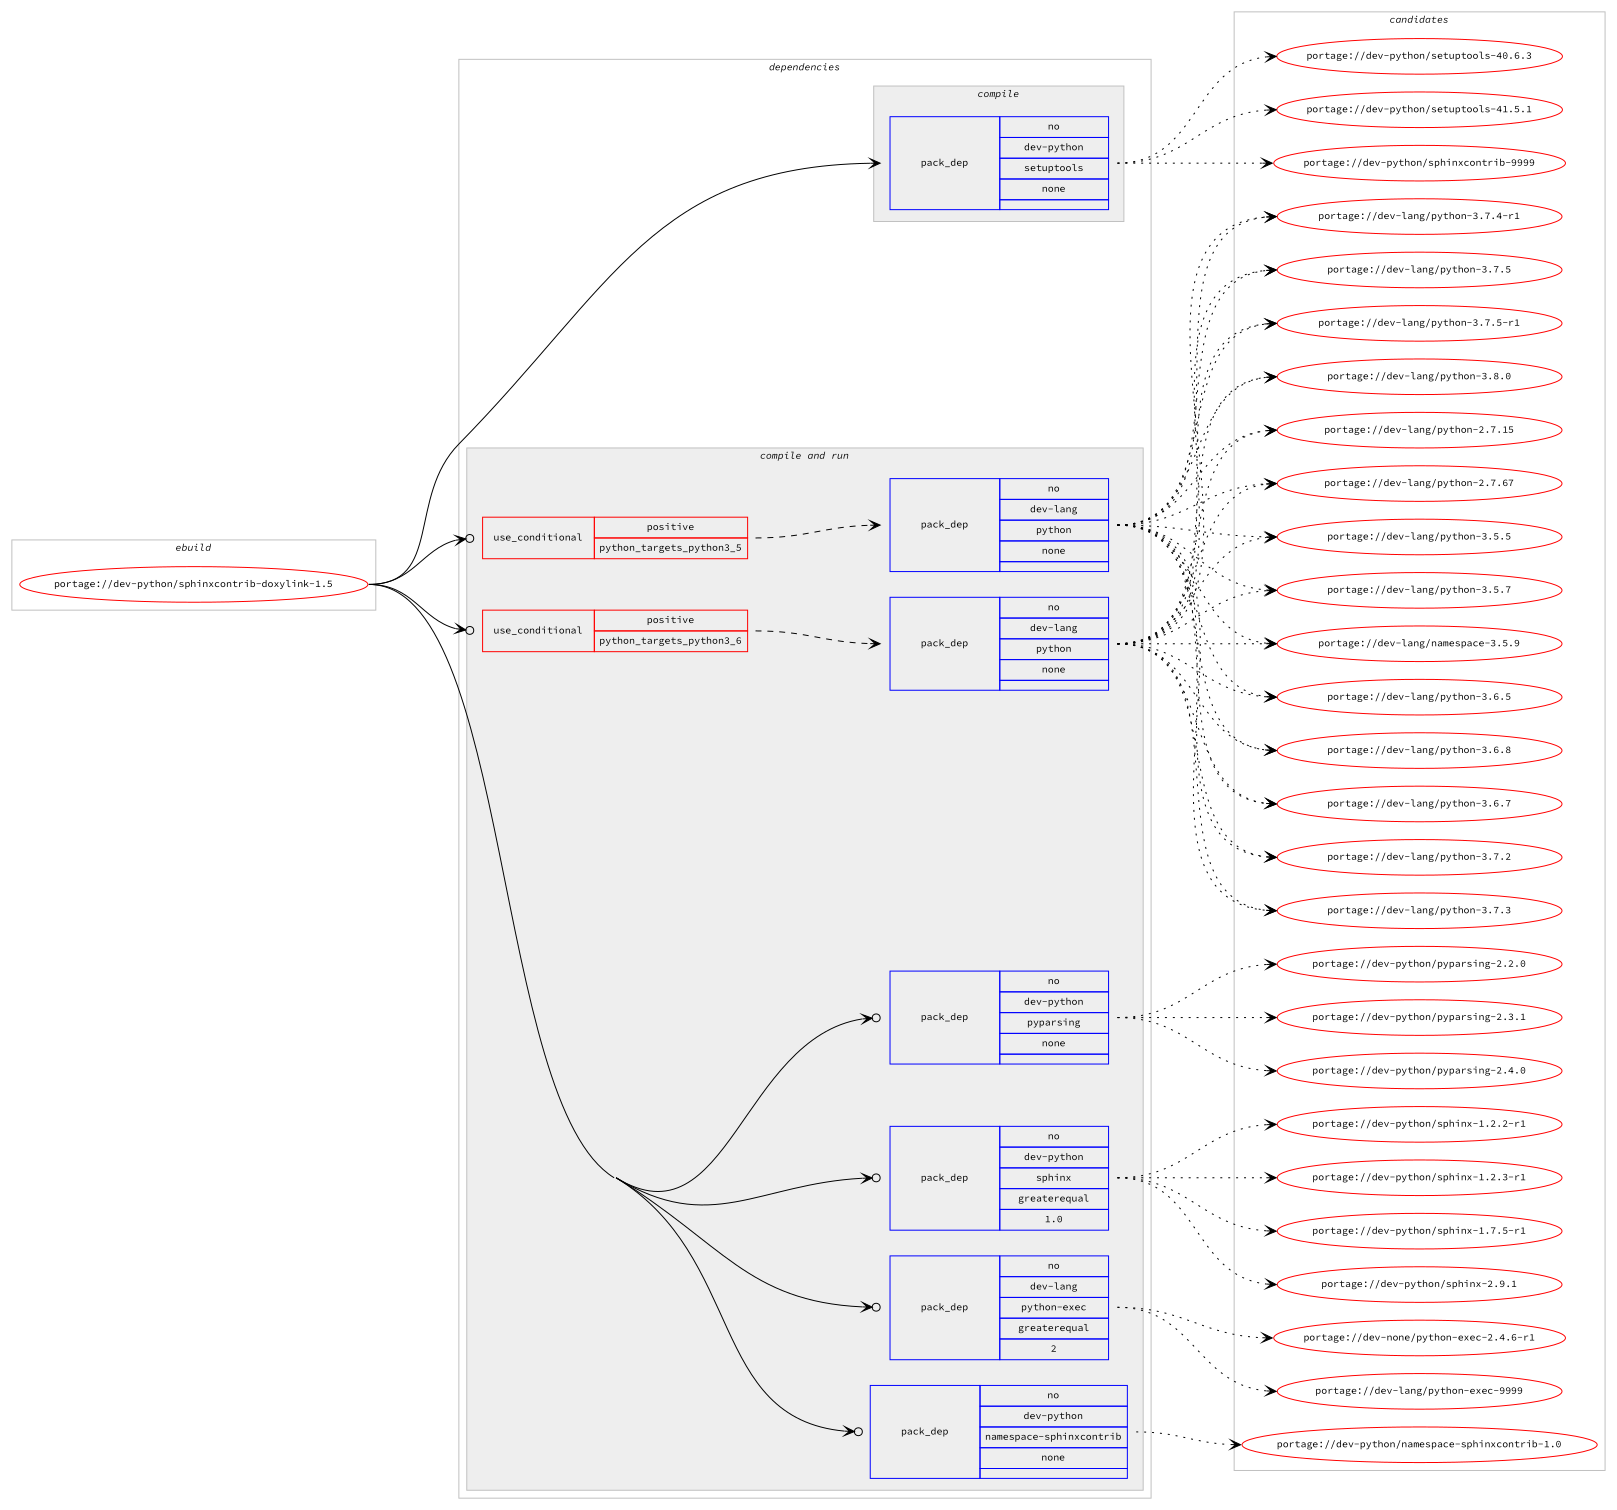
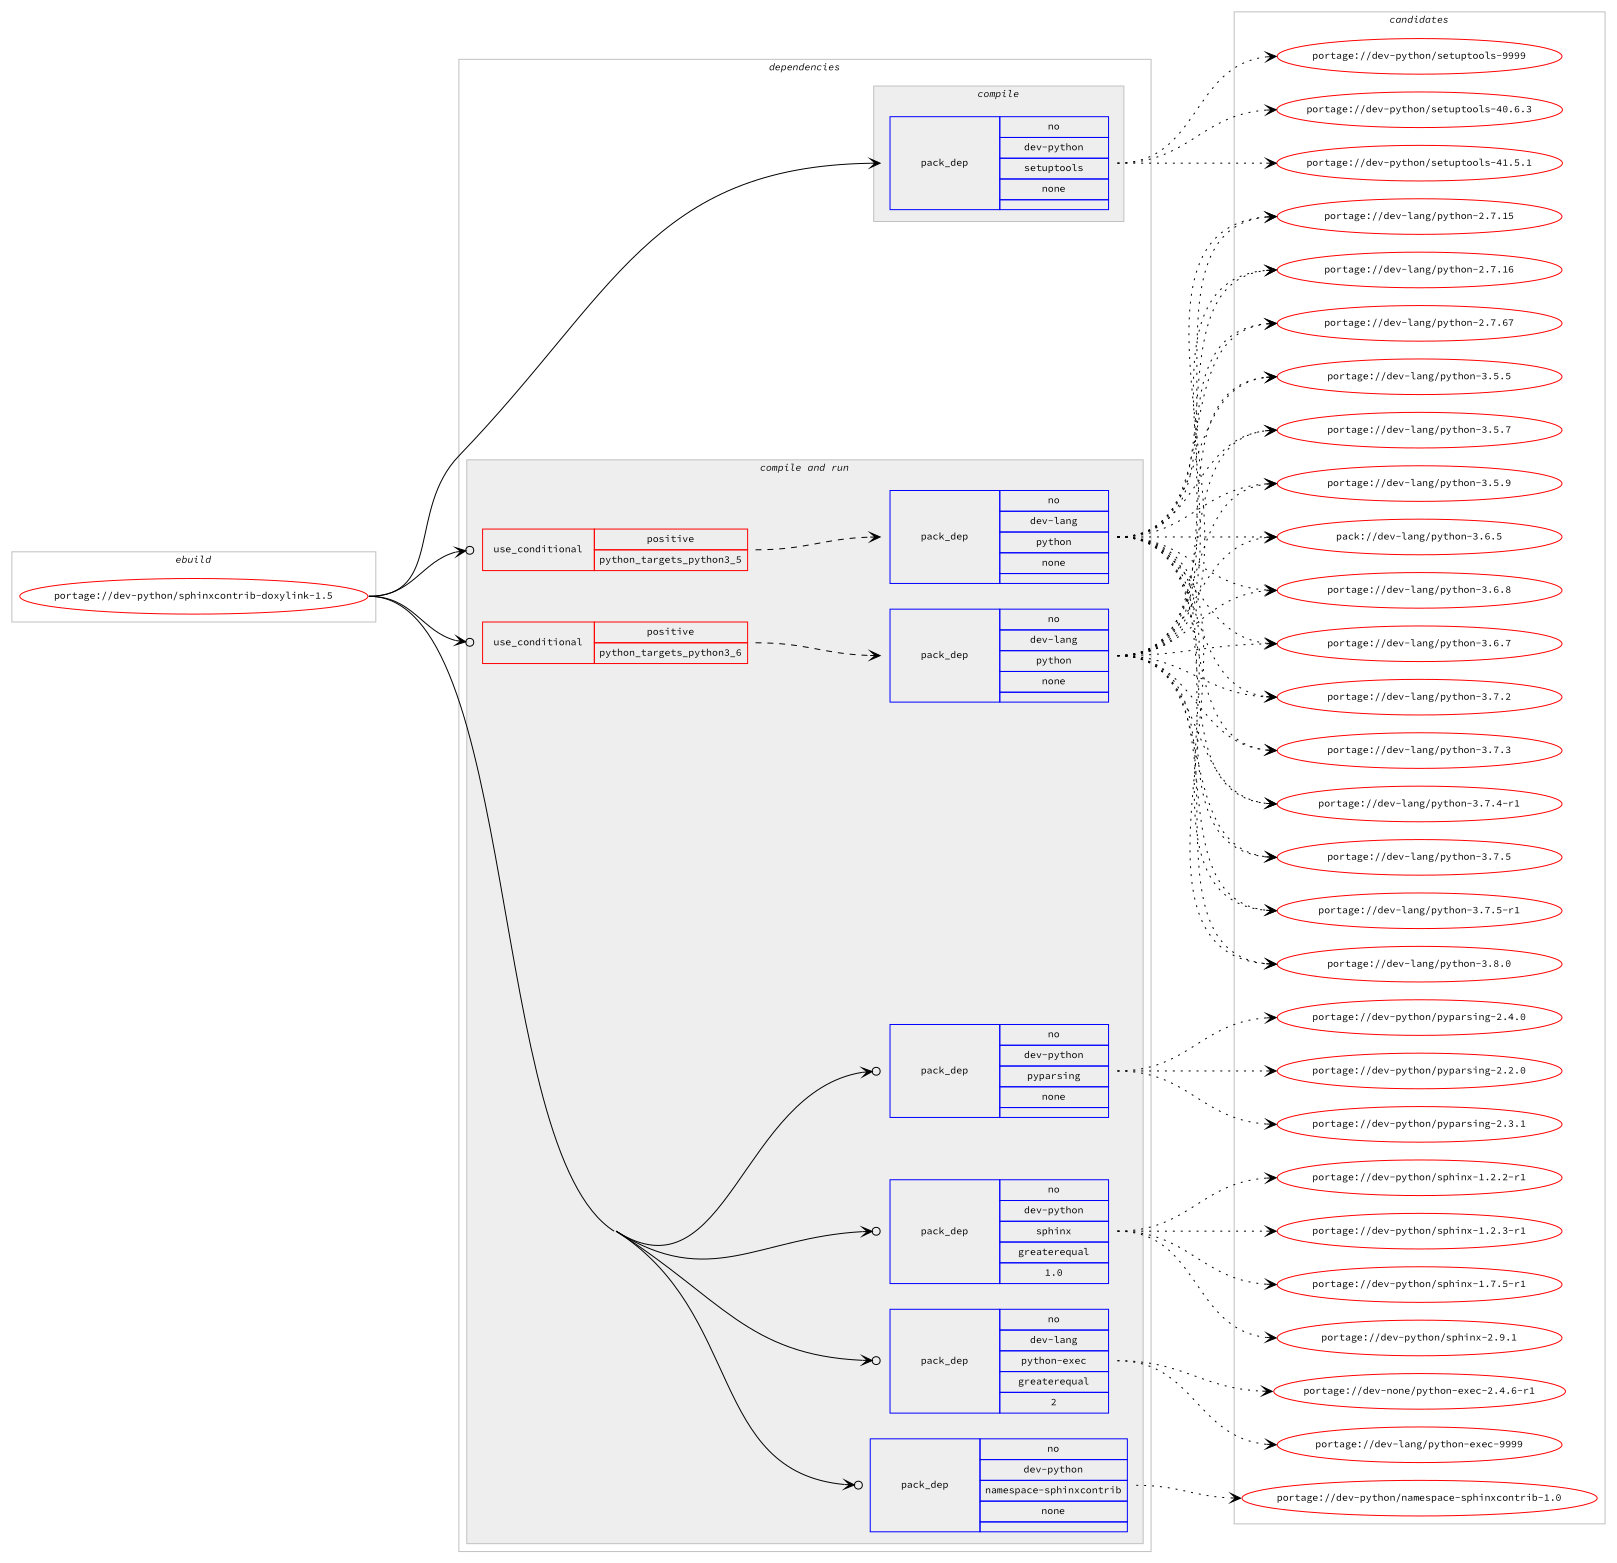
node "portage://dev-python/sphinxcontrib-9999": label "portage://dev-python/sphinxcontrib-9999" -> "portage://dev-python/setuptools-9999"
node "portage://dev-lang/python-2.7.16": added
node "portage://dev-lang/namespace-3.5.9": label "portage://dev-lang/namespace-3.5.9" -> "portage://dev-lang/python-3.5.9"
node "portage://dev-lang/python-3.6.5": label "portage://dev-lang/python-3.6.5" -> "pack://dev-lang/python-3.6.5"
